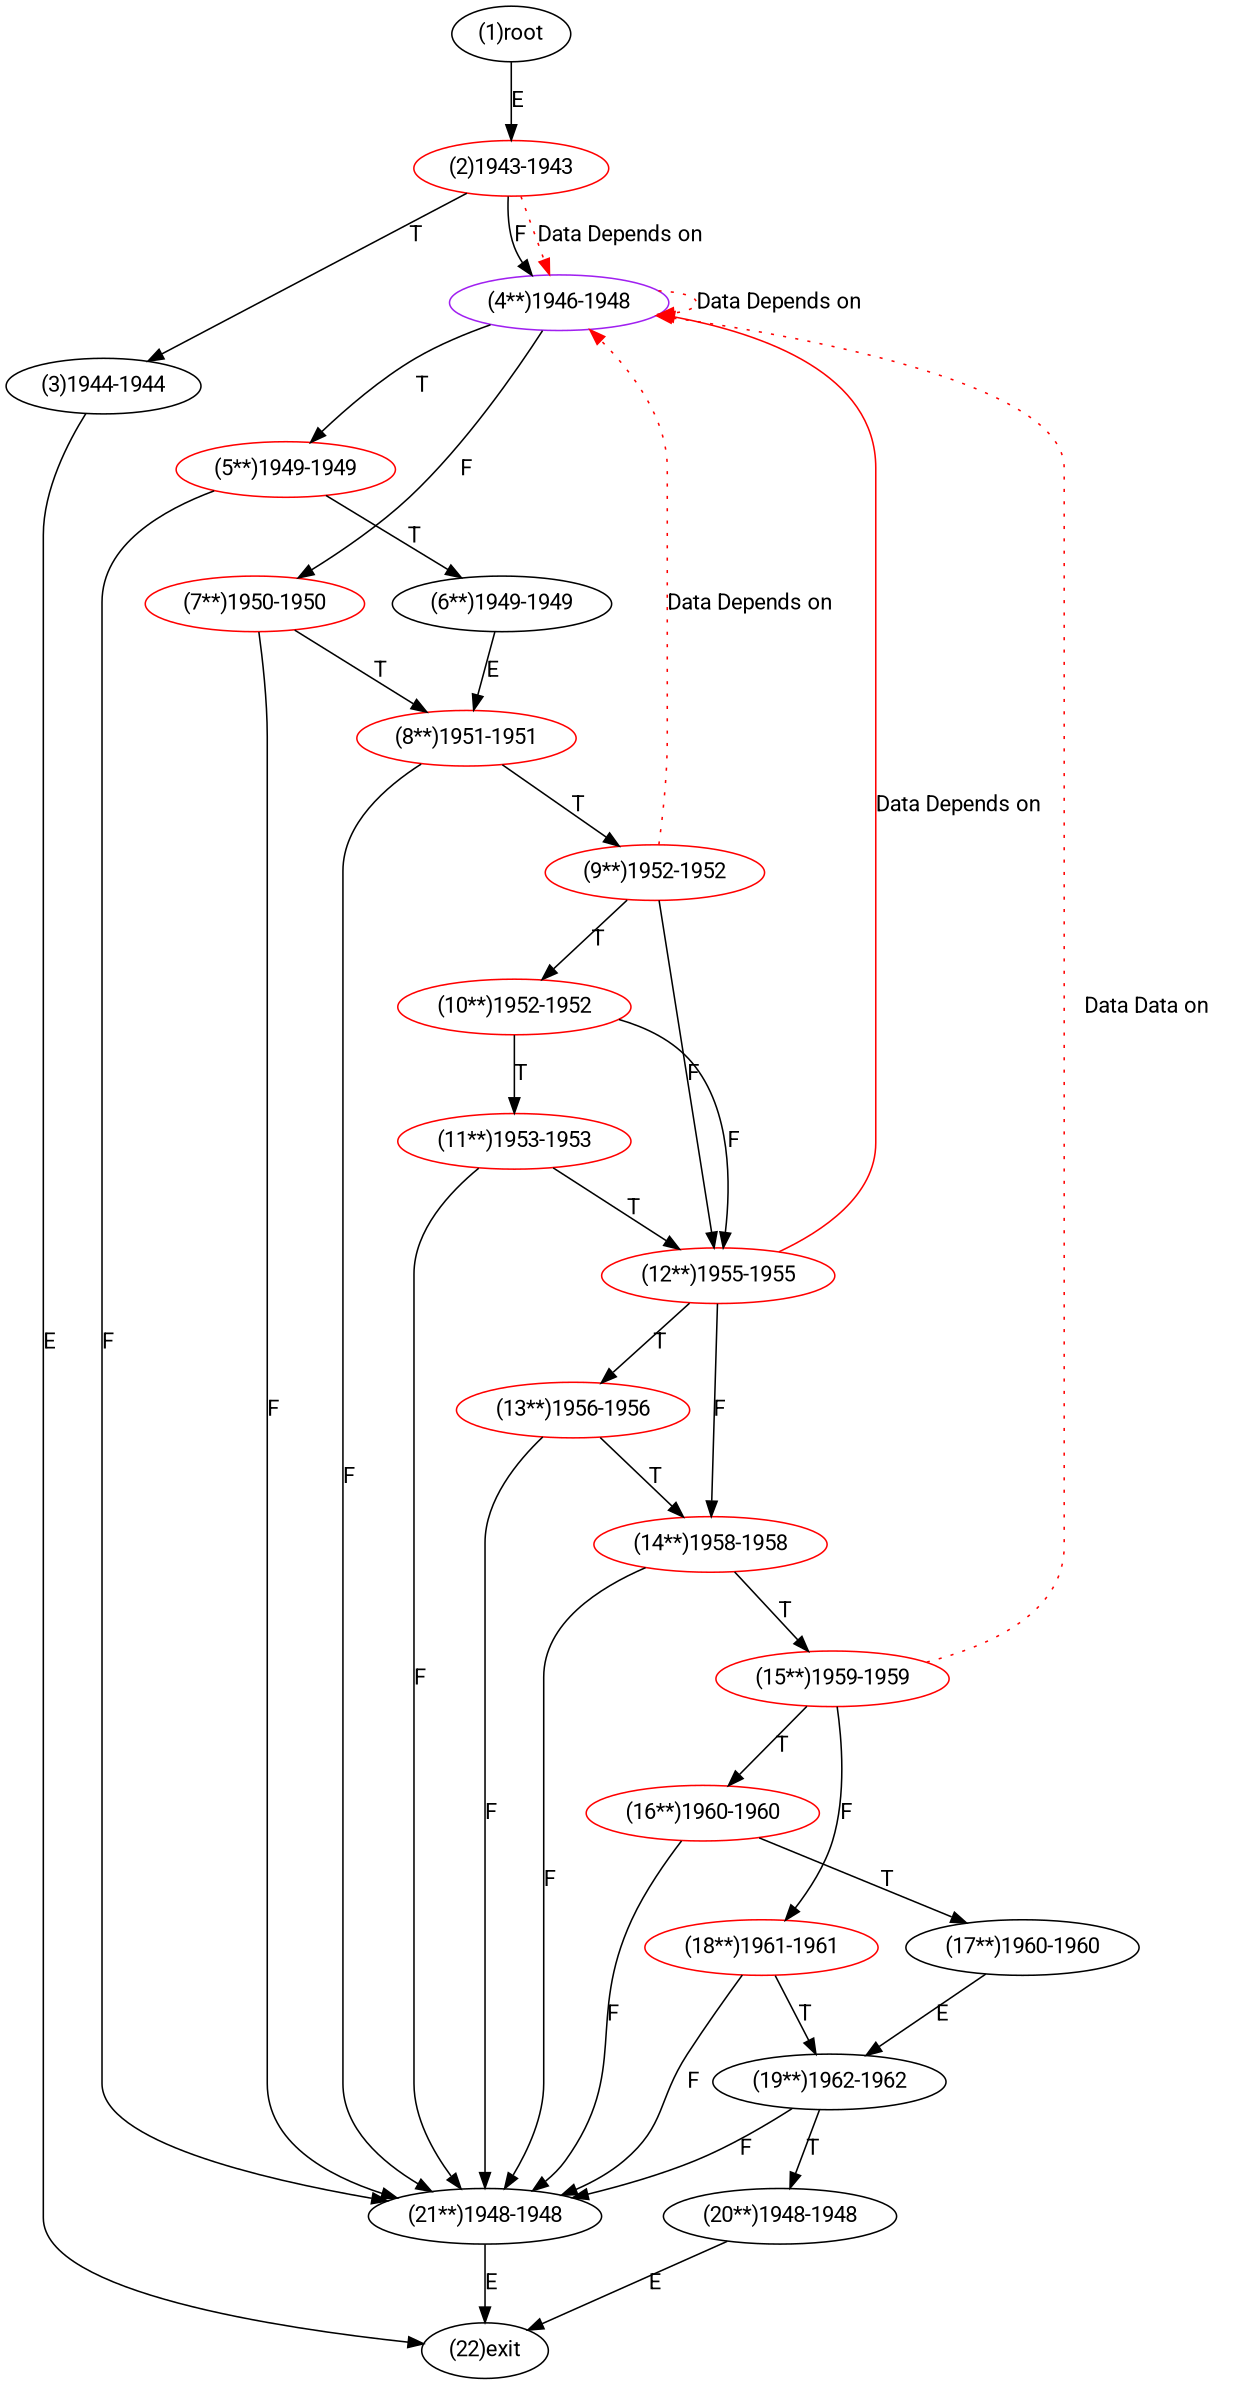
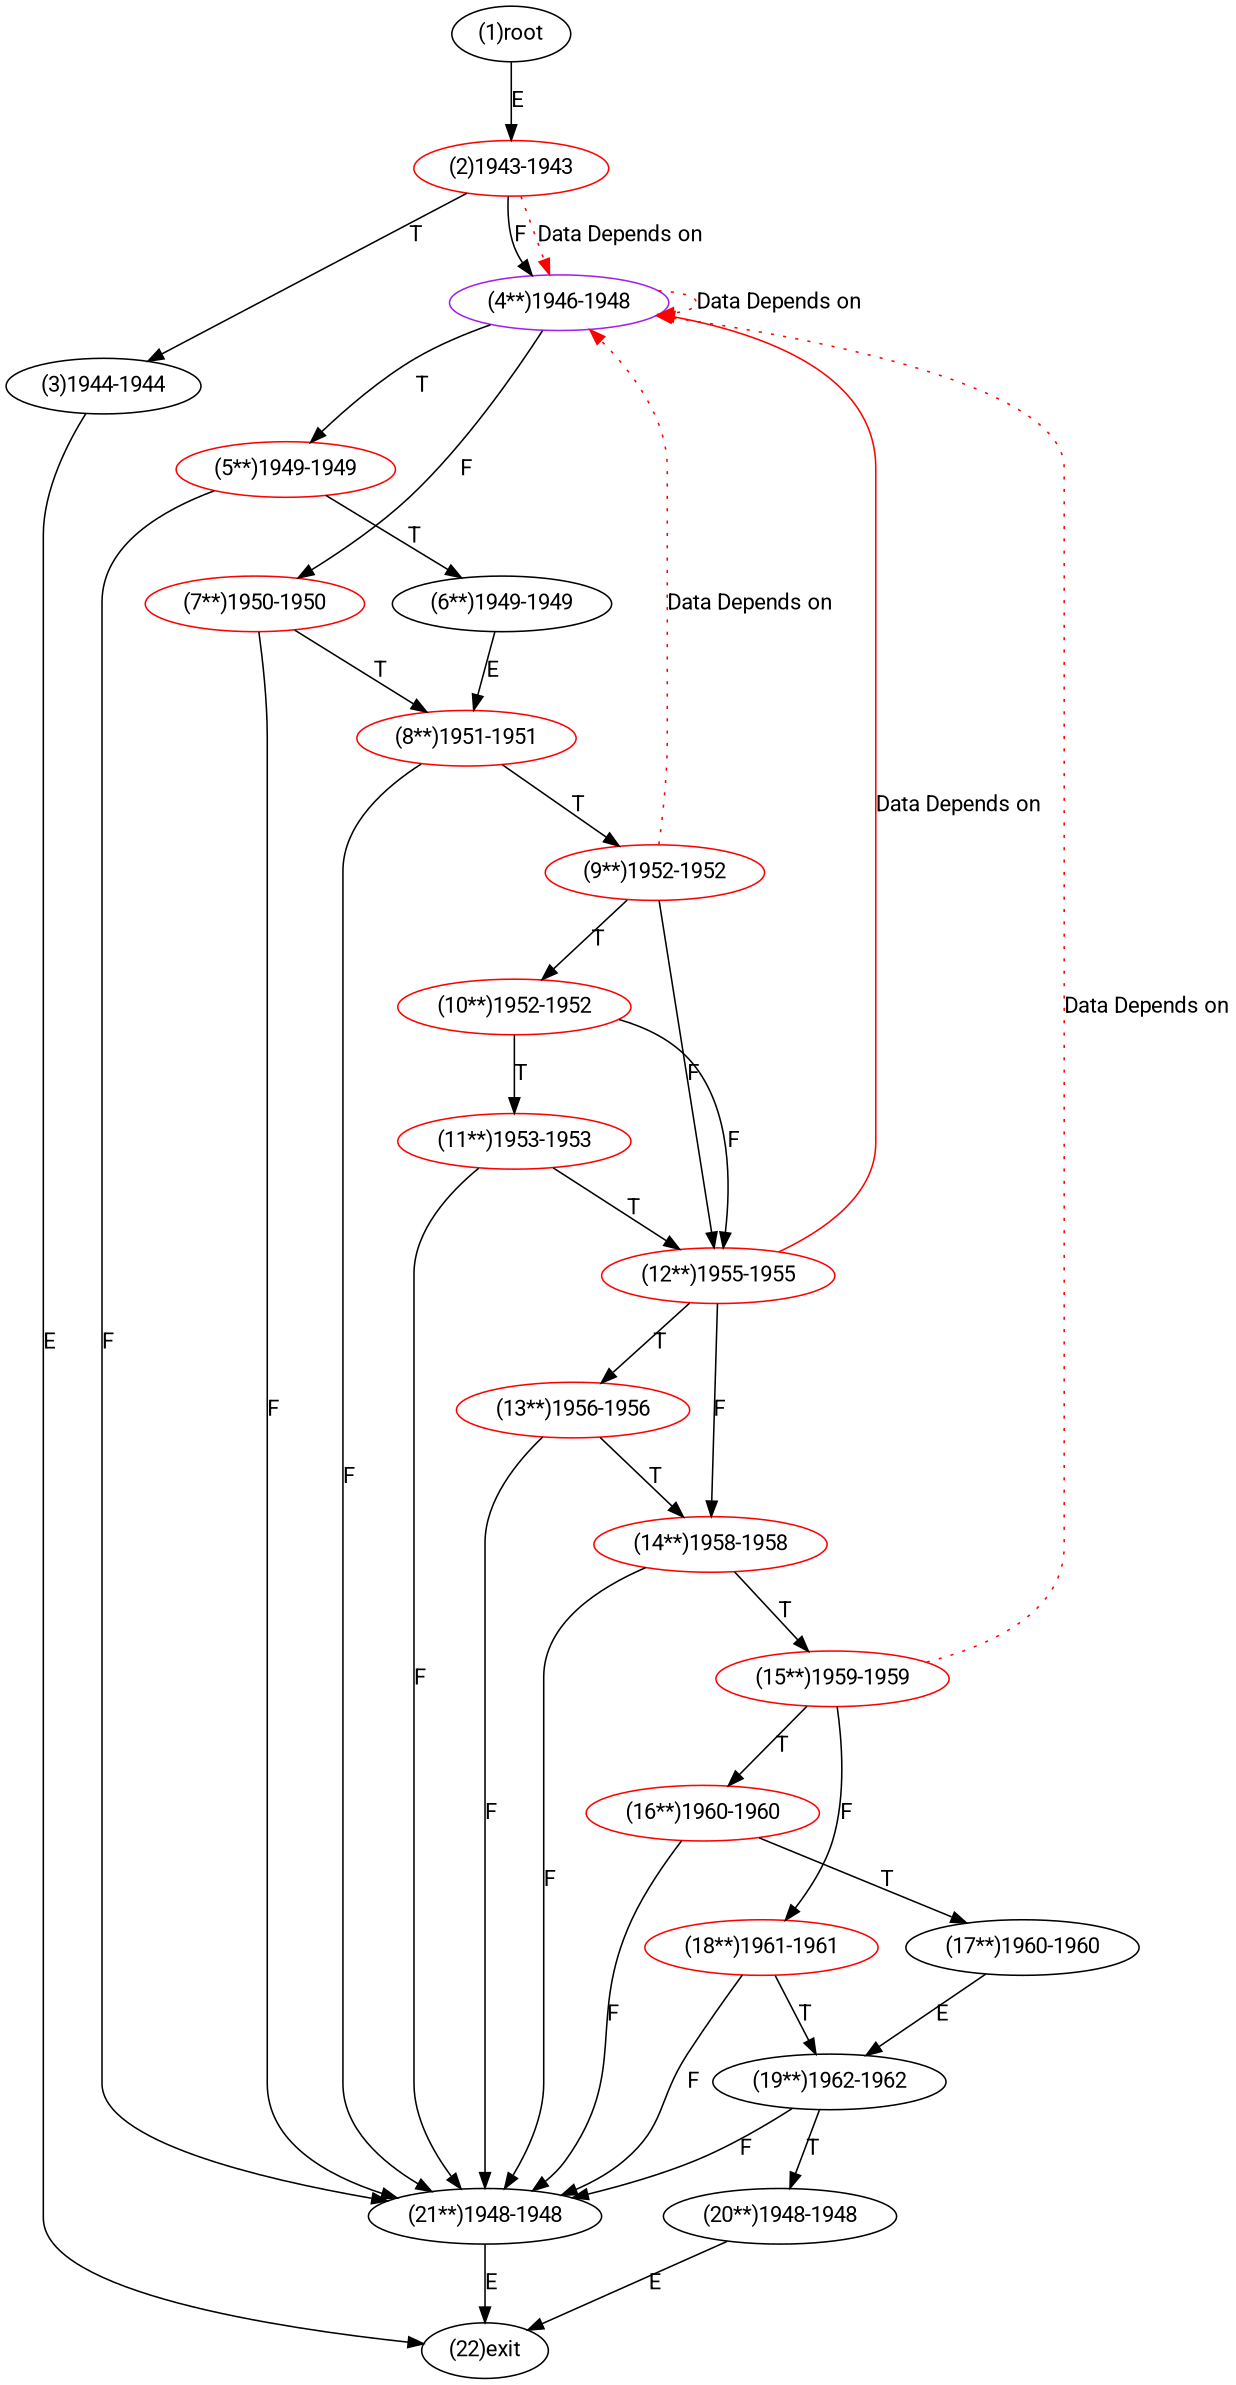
edge "(15**)1959-1959" -> "(4**)1946-1948": label "Data Data on" -> "Data Depends on"
